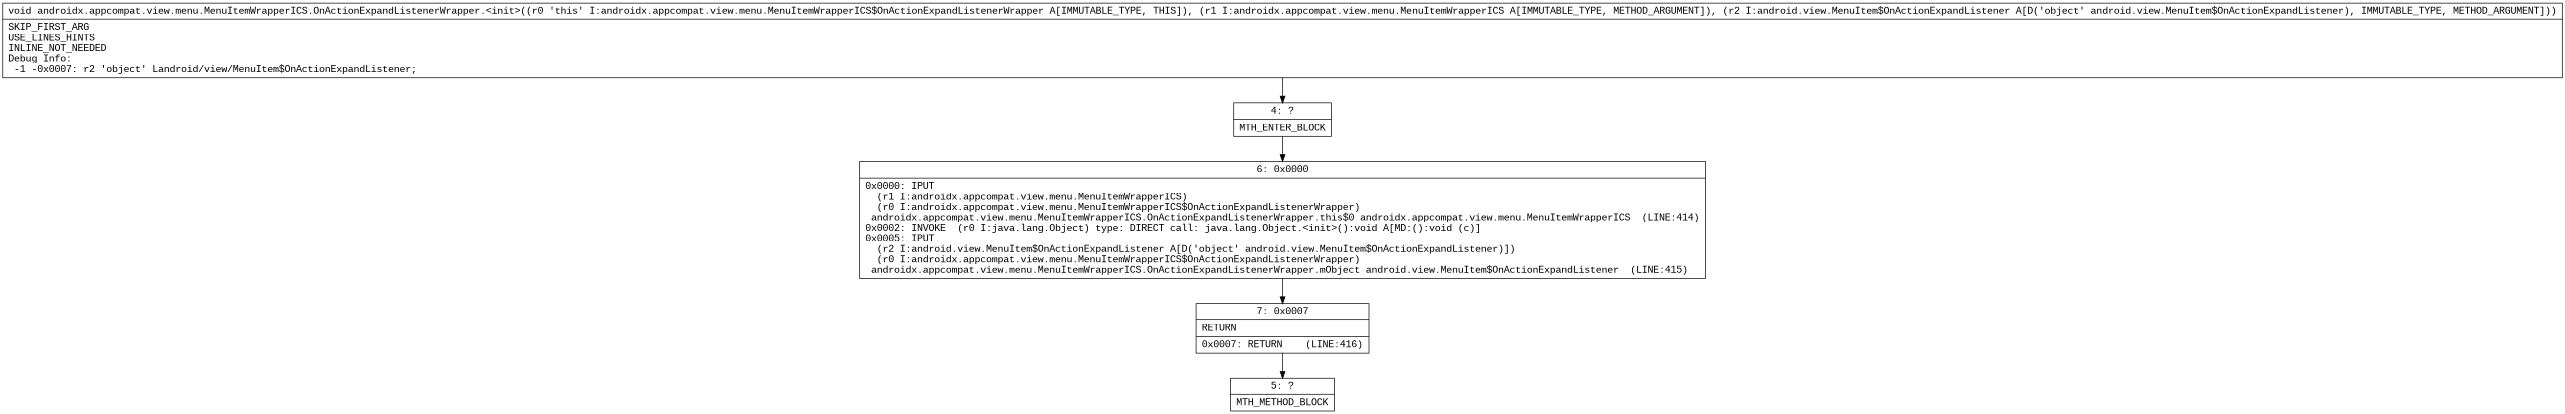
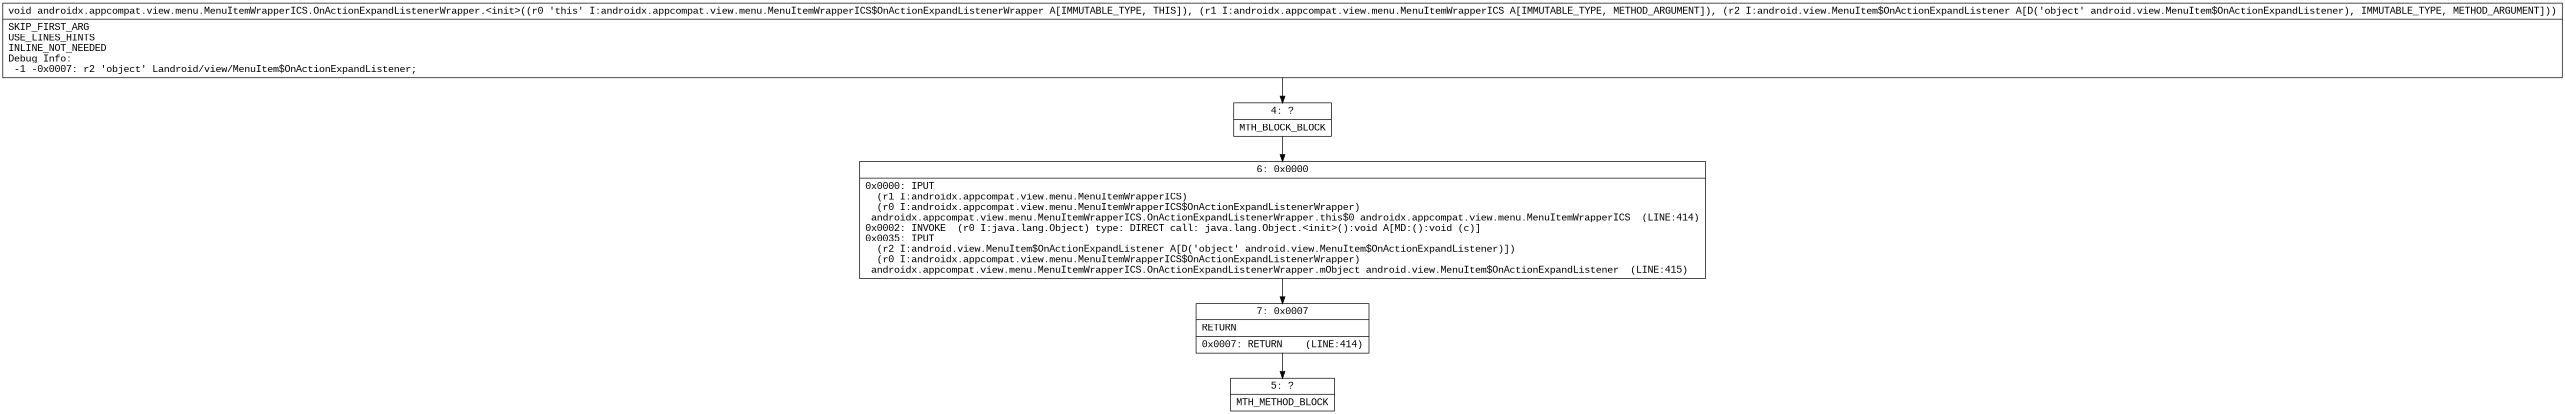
node "4: ?": text "MTH_ENTER_BLOCK" -> "MTH_BLOCK_BLOCK"
node "6: 0x0000": text "0x0005: IPUT" -> "0x0035: IPUT"
node "7: 0x0007": text "0x0007: RETURN    (LINE:416)" -> "0x0007: RETURN    (LINE:414)"
